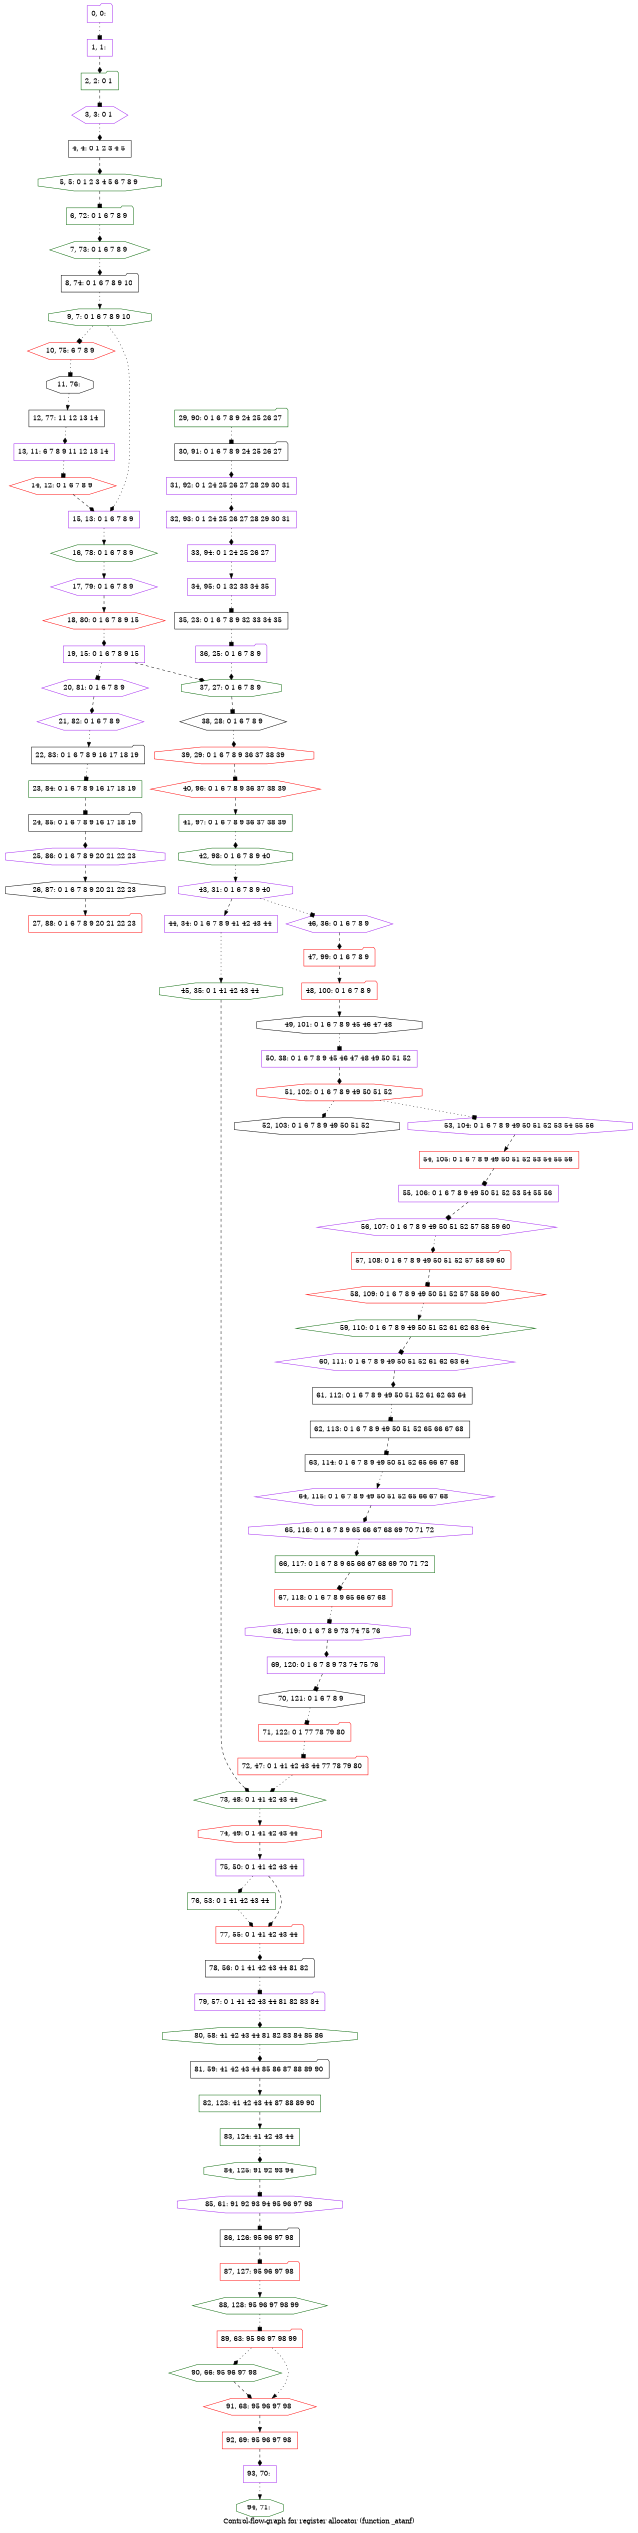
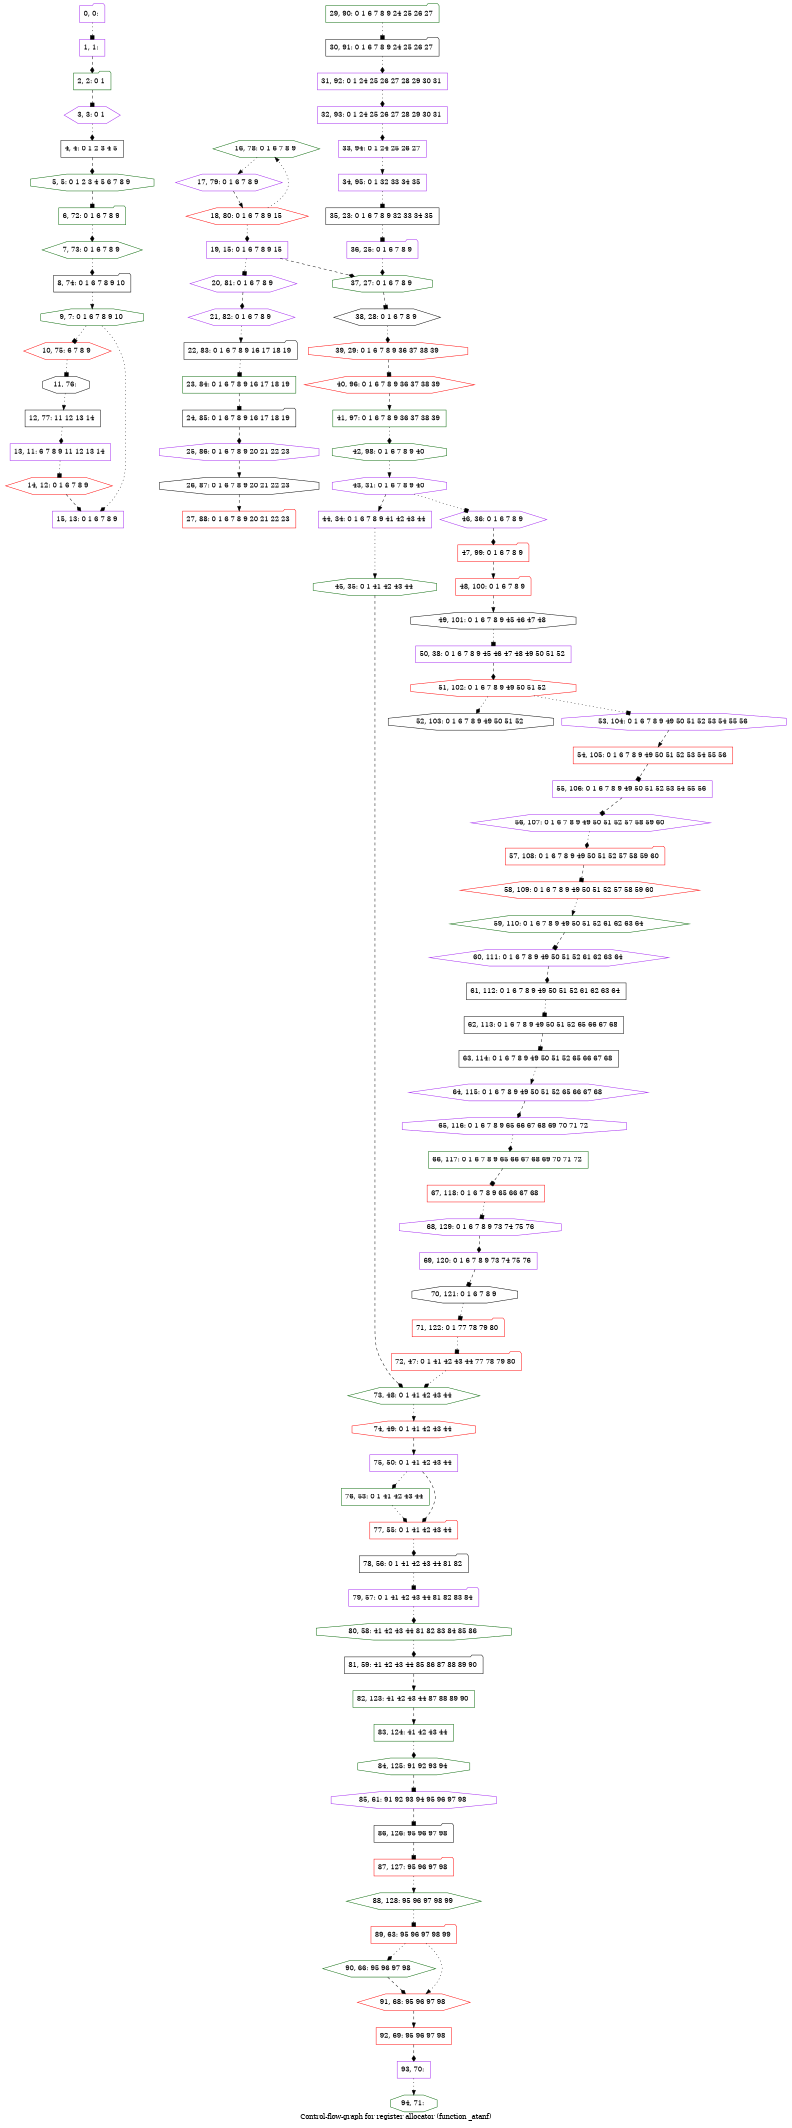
edge "15, 13: 0 1 6 7 8 9" -> "16, 78: 0 1 6 7 8 9": now "18, 80: 0 1 6 7 8 9 15" -> "16, 78: 0 1 6 7 8 9"
node "68, 119: 0 1 6 7 8 9 73 74 75 76": label "68, 119: 0 1 6 7 8 9 73 74 75 76" -> "68, 129: 0 1 6 7 8 9 73 74 75 76"
